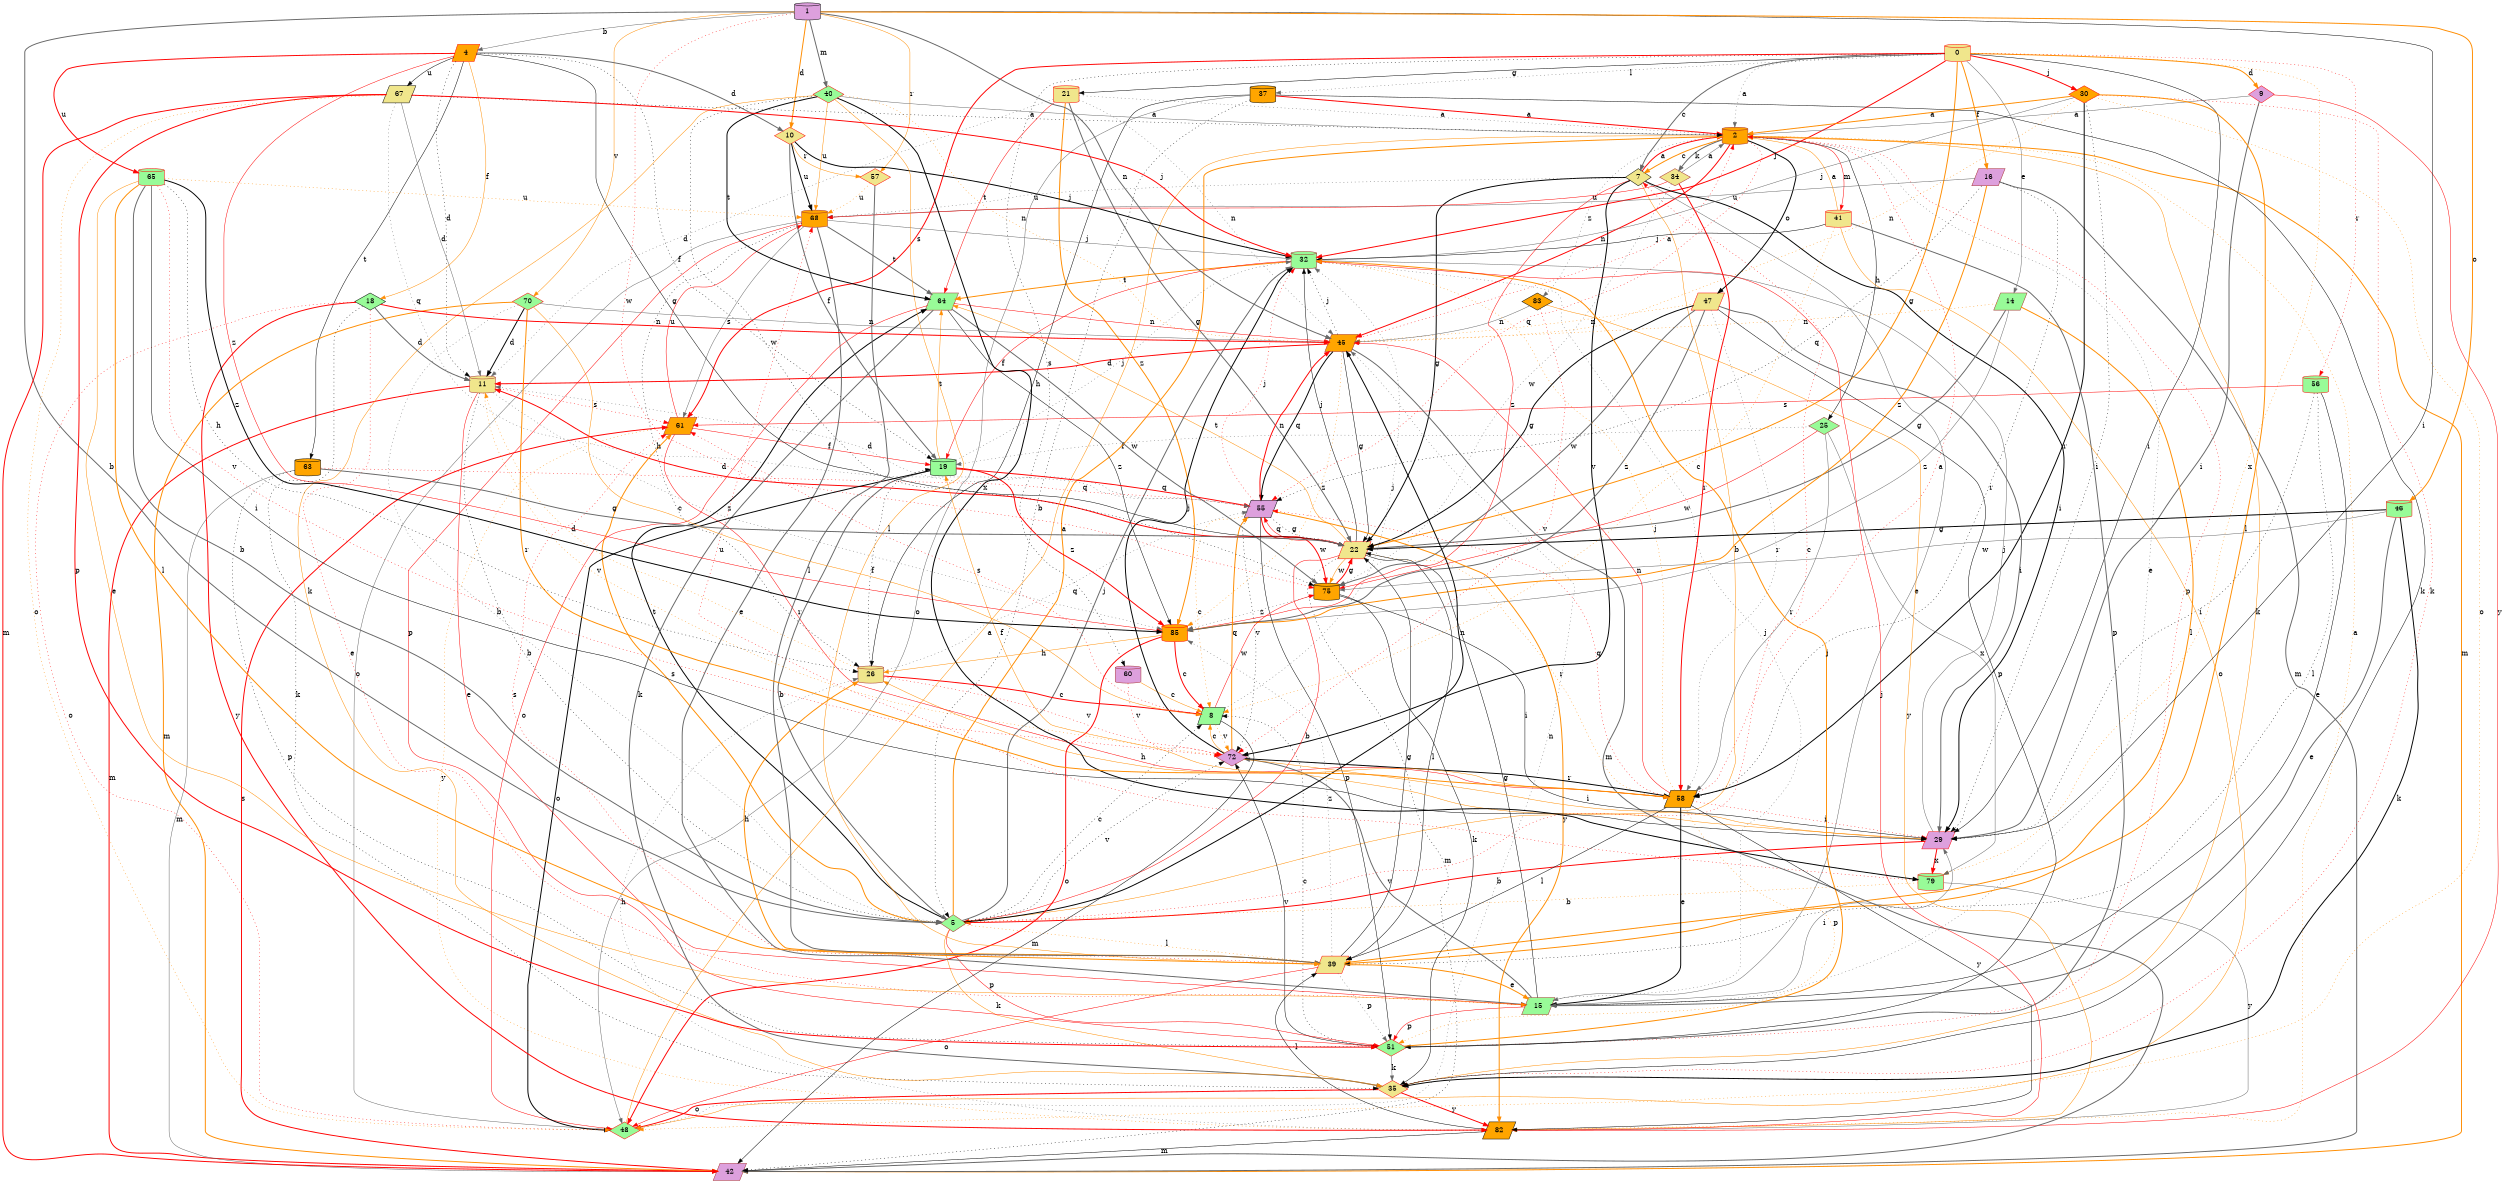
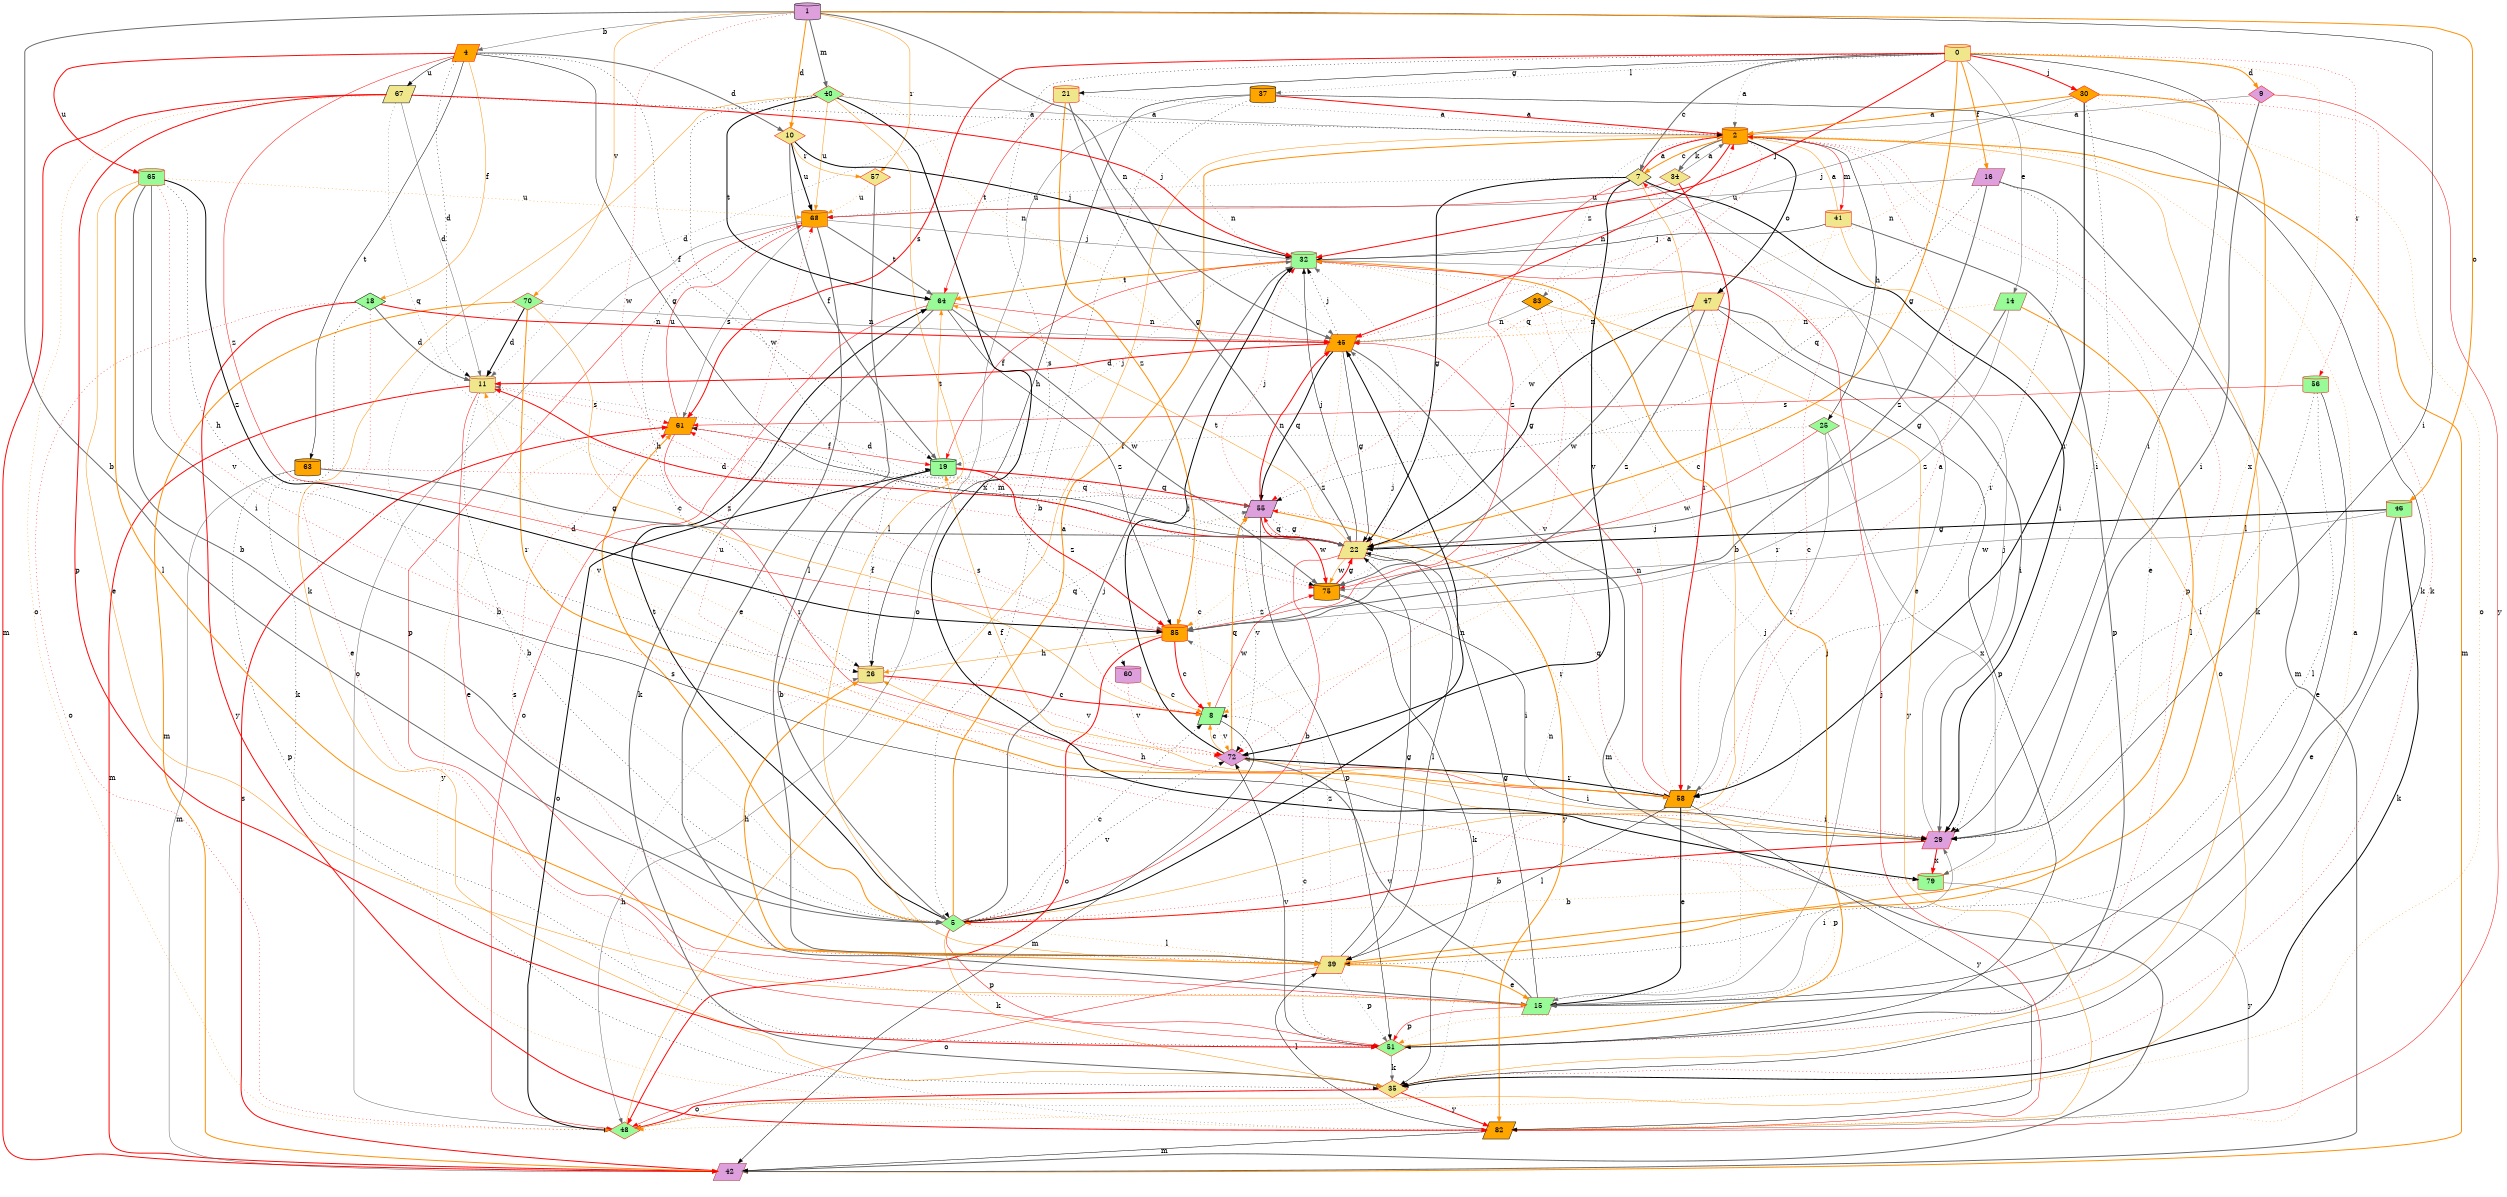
edge "16" -> "85": color darkorange -> gray40
edge "22" -> "42": now "22" -> "61"
